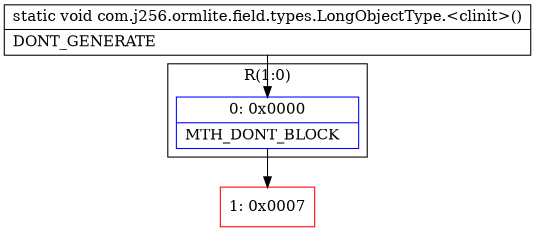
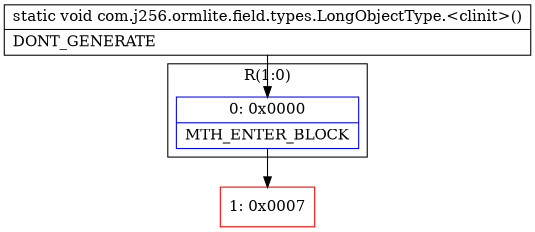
node "0: 0x0000": text "MTH_DONT_BLOCK" -> "MTH_ENTER_BLOCK"
